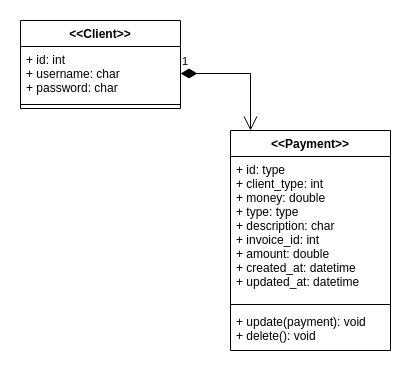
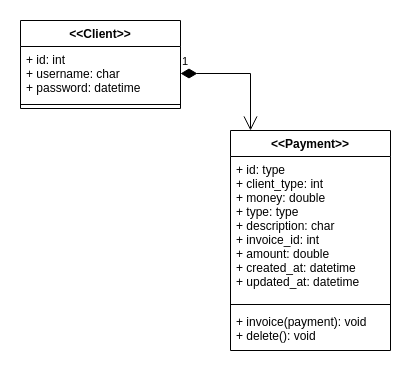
node "+ id: int + username: char + password: char": label "+ id: int + username: char + password: char" -> "+ id: int + username: char + password: datetime"
node "+ update(payment): void + delete(): void": label "+ update(payment): void + delete(): void" -> "+ invoice(payment): void + delete(): void"
